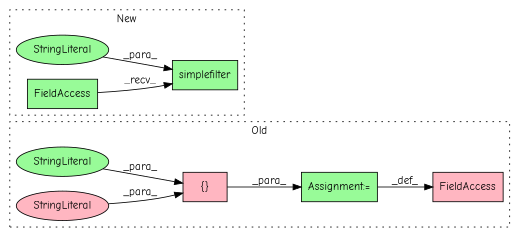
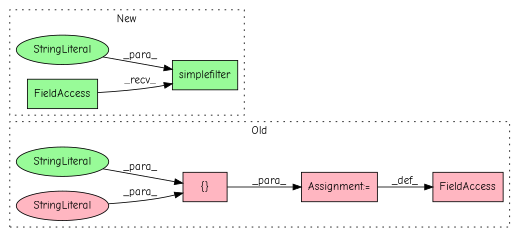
node "Assignment:=": fillcolor palegreen -> lightpink
